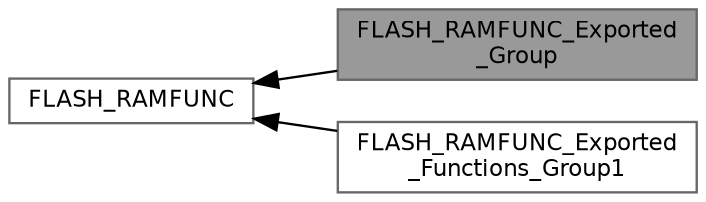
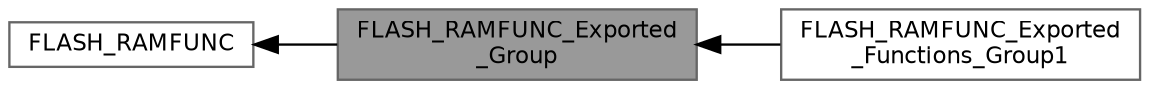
edge "FLASH_RAMFUNC_Exported _Functions_Group1" -> "FLASH_RAMFUNC": now "FLASH_RAMFUNC_Exported _Functions_Group1" -> "FLASH_RAMFUNC_Exported _Group"
